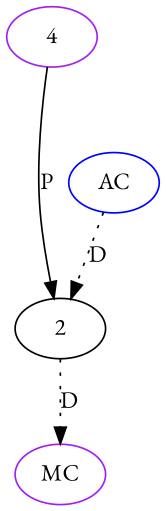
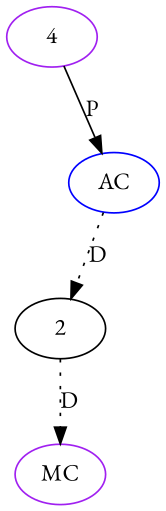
edge "4" -> "2": now "4" -> "AC"
